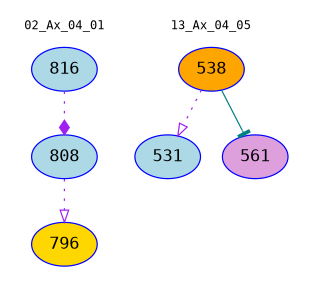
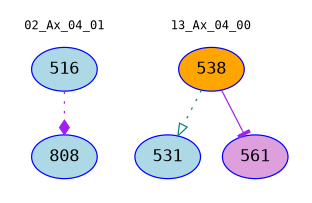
cluster "13_Ax_04_05": label "13_Ax_04_05" -> "13_Ax_04_00"
node "816": label "816" -> "516"
edge "538" -> "531": color purple -> teal
edge "538" -> "561": color teal -> purple
node "796": removed
